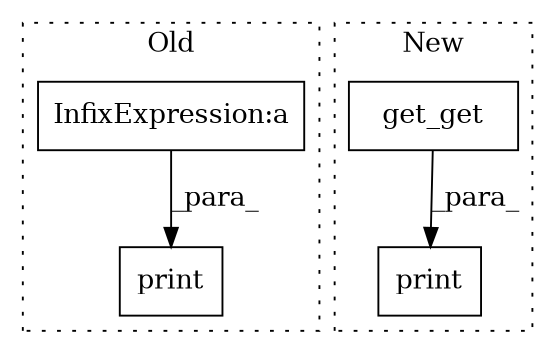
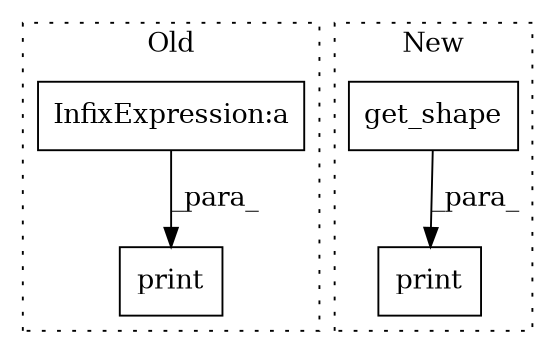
node "get_get": label "get_get" -> "get_shape"
